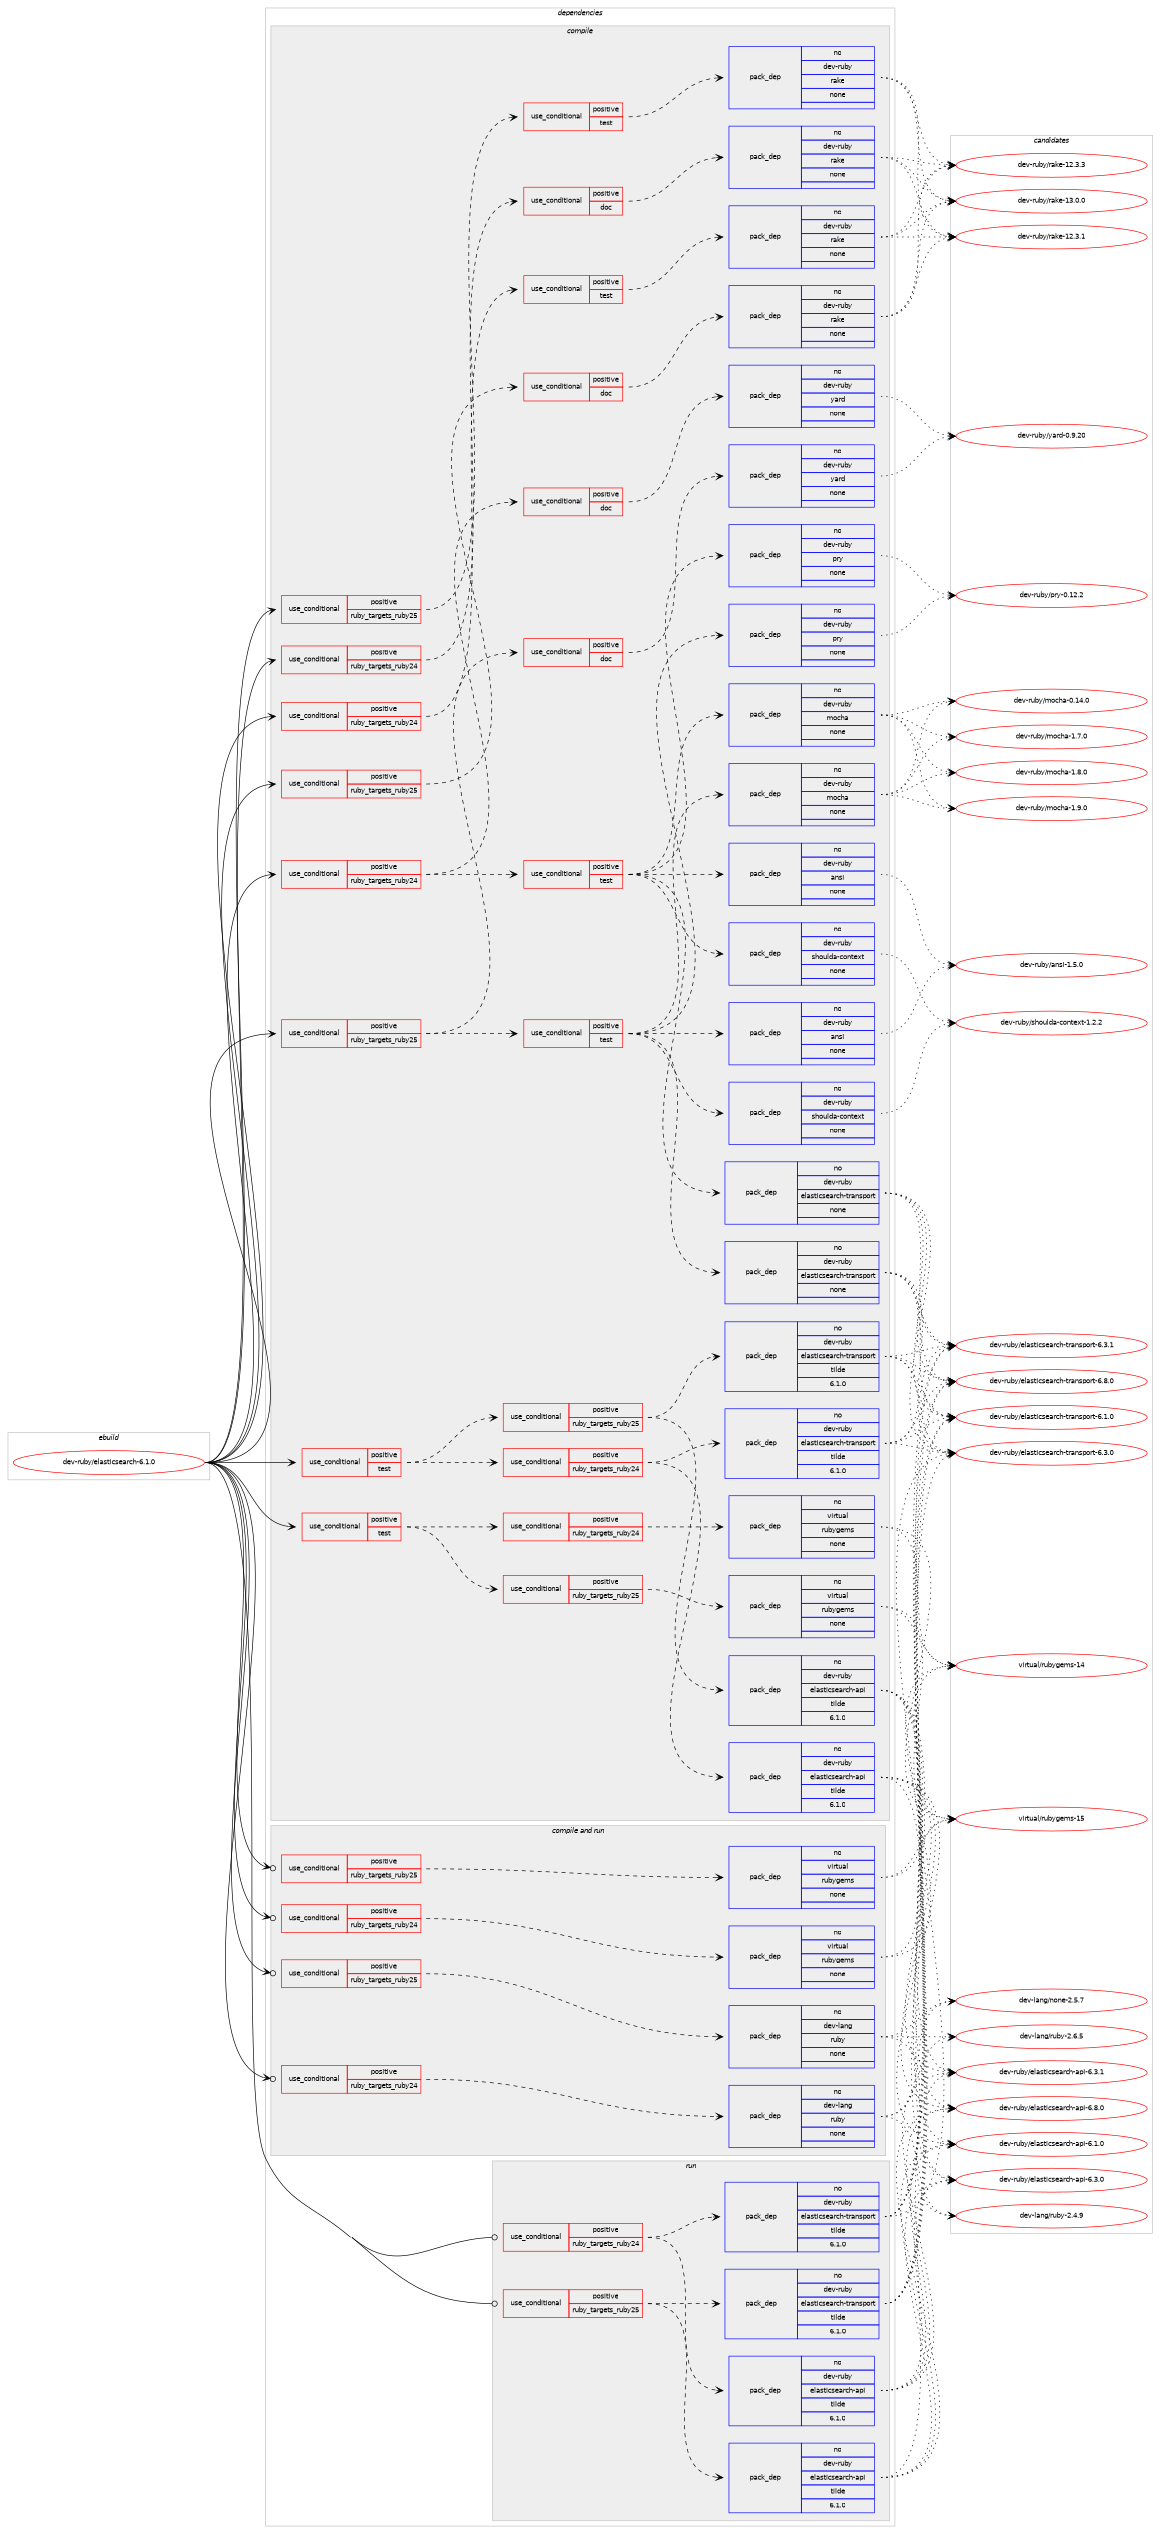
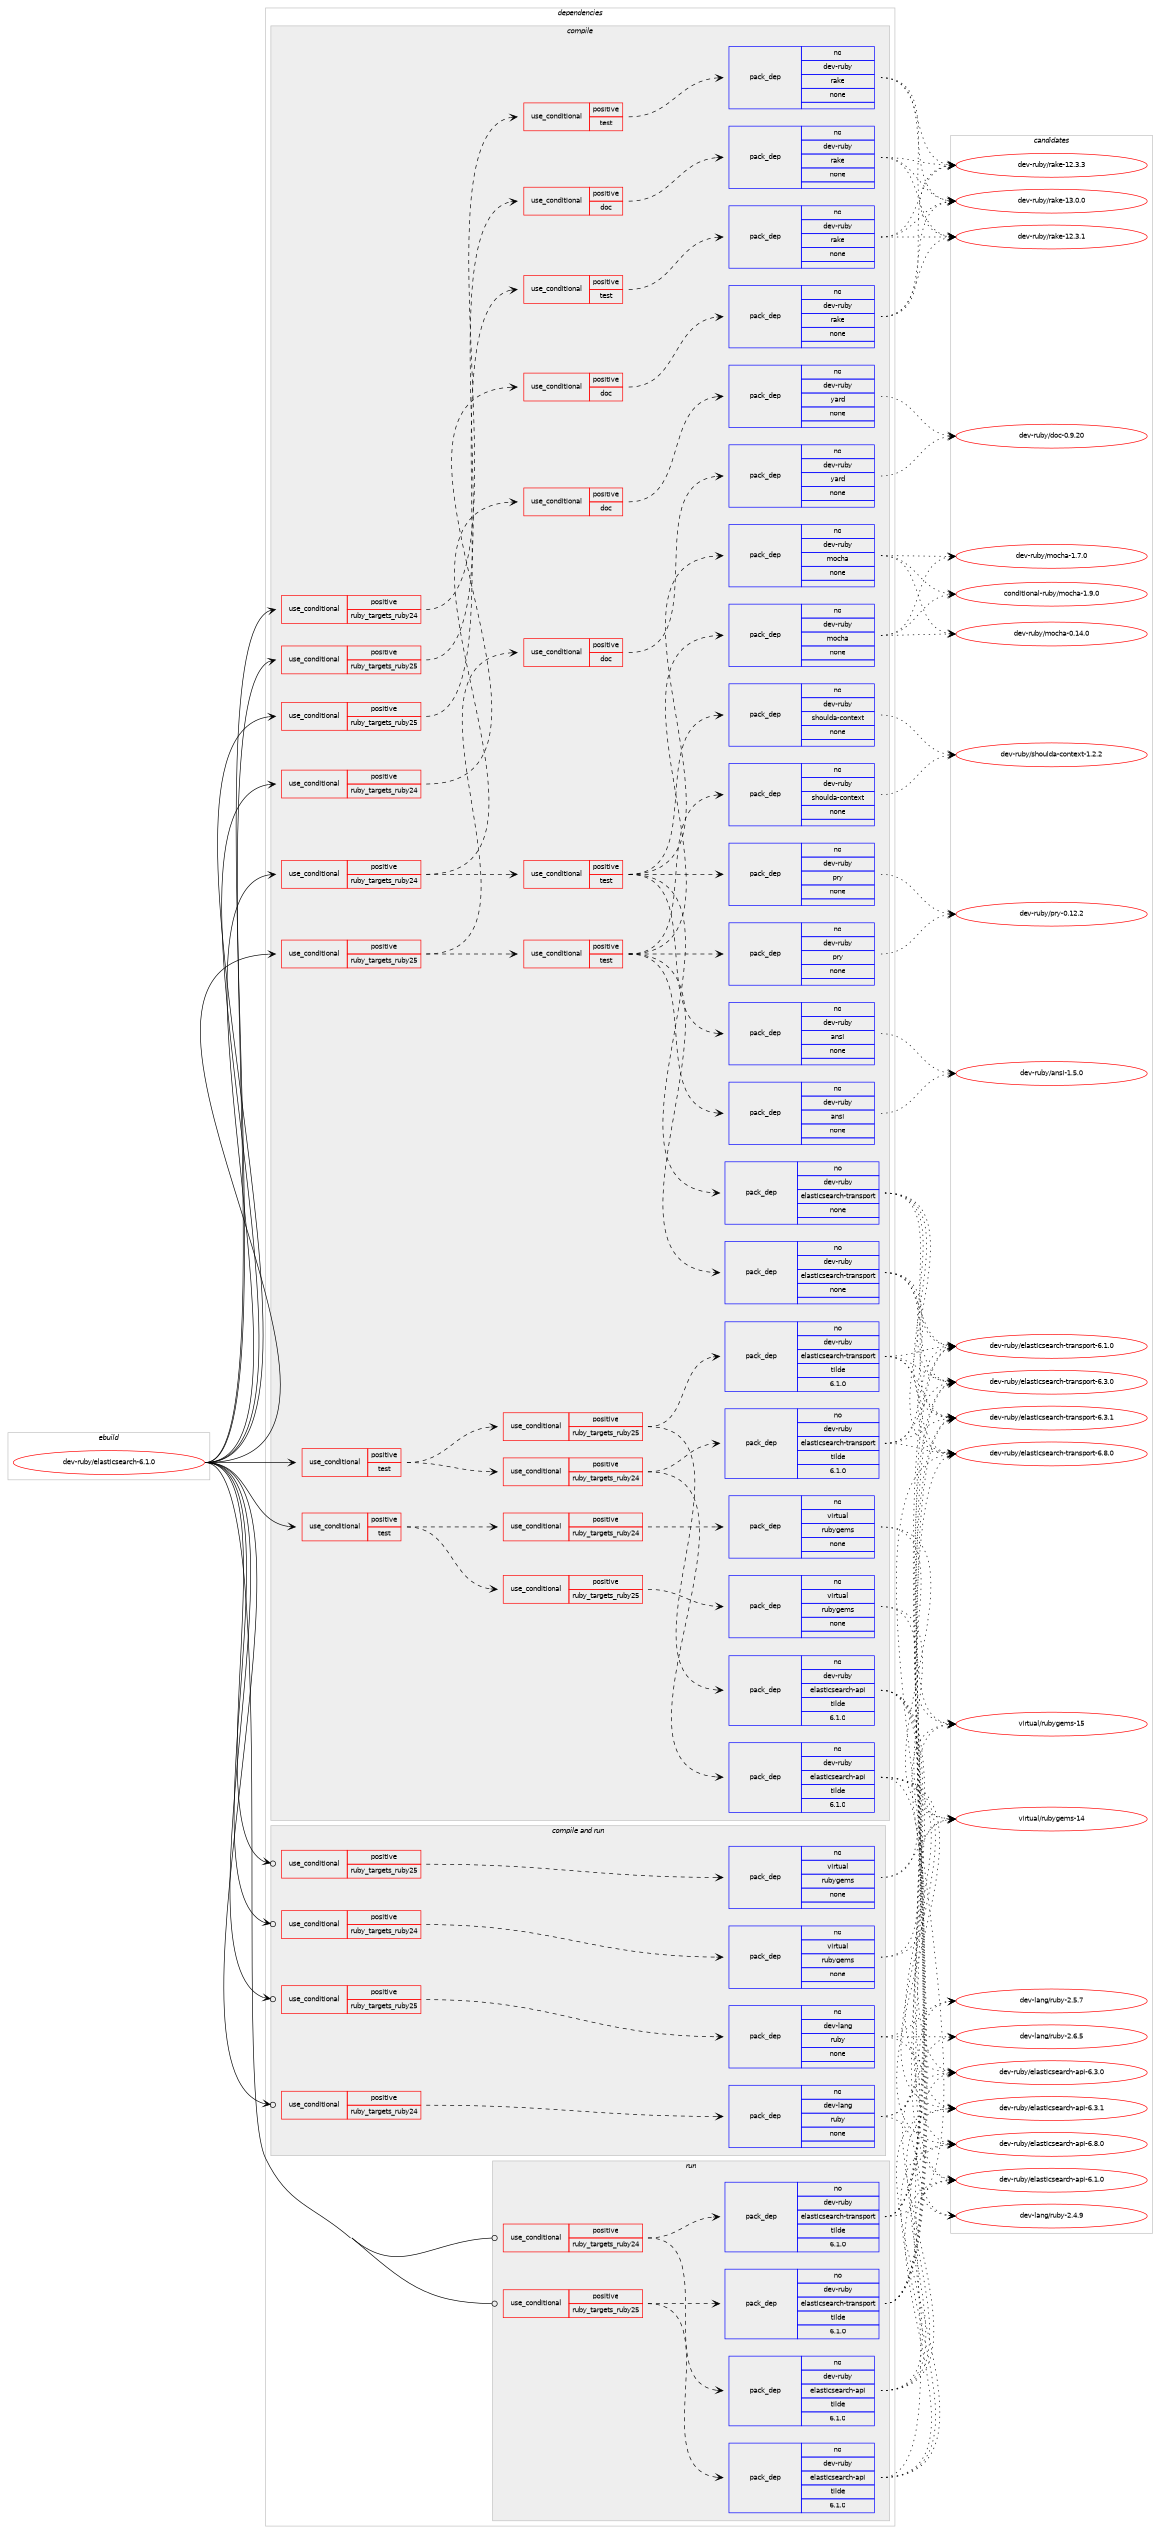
node "dev-ruby/yard-0.9.20": label "dev-ruby/yard-0.9.20" -> "dev-ruby/doc-0.9.20"
node "dev-ruby/mocha-1.8.0": removed
node "dev-ruby/mocha-1.9.0": label "dev-ruby/mocha-1.9.0" -> "conditional-ruby/mocha-1.9.0"
node "dev-lang/none-2.5.7": label "dev-lang/none-2.5.7" -> "dev-lang/ruby-2.5.7"
